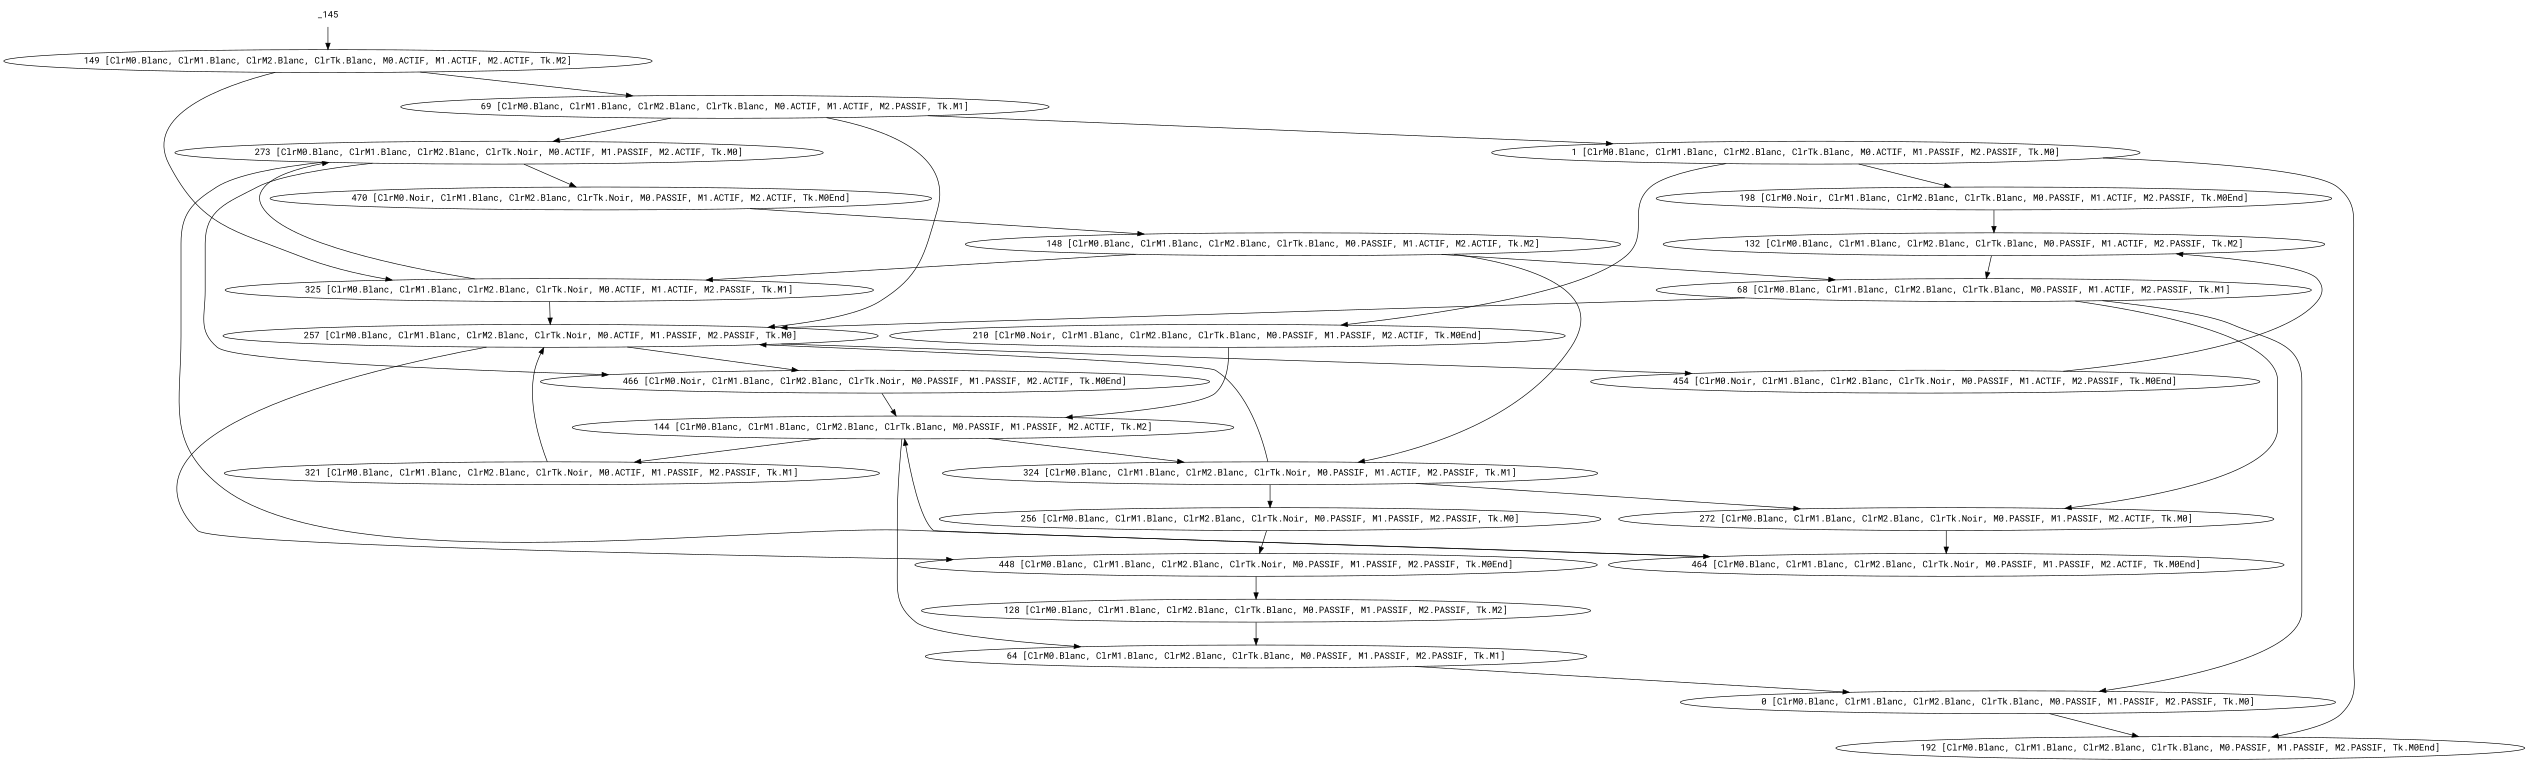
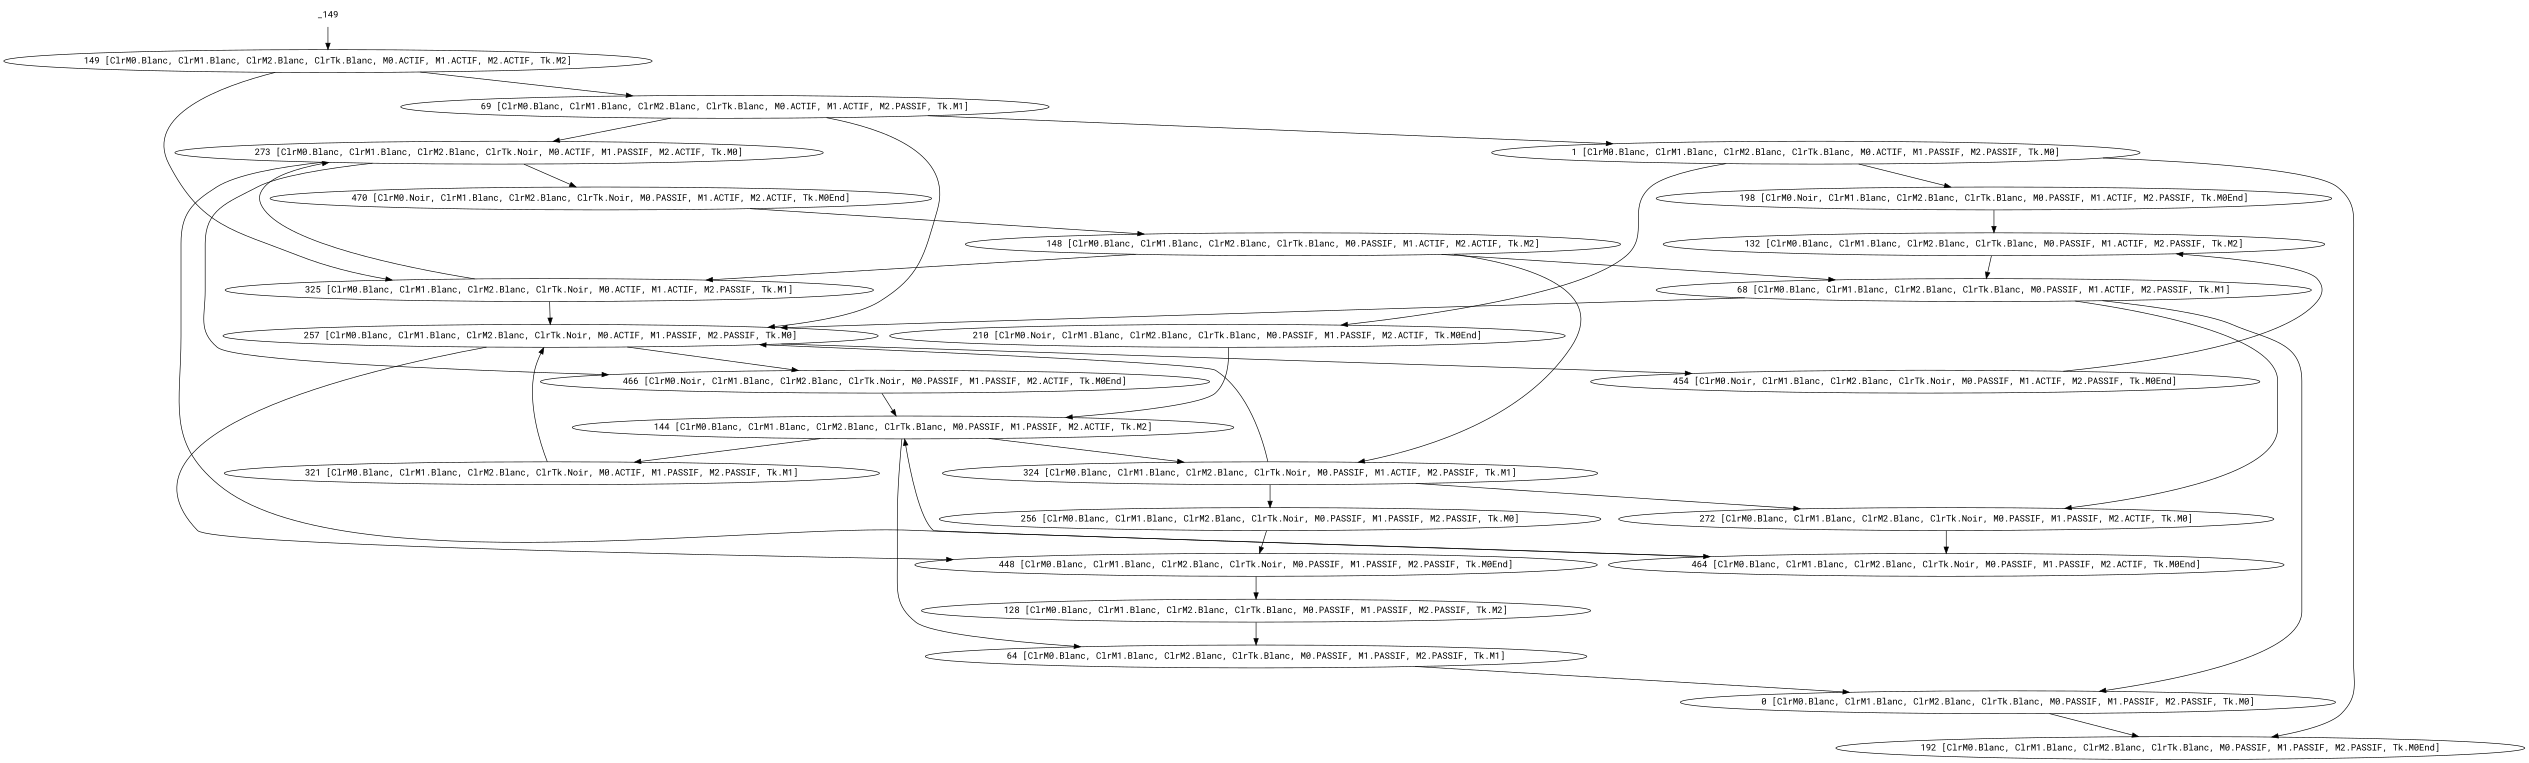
node "_145": label "_145" -> "_149"
